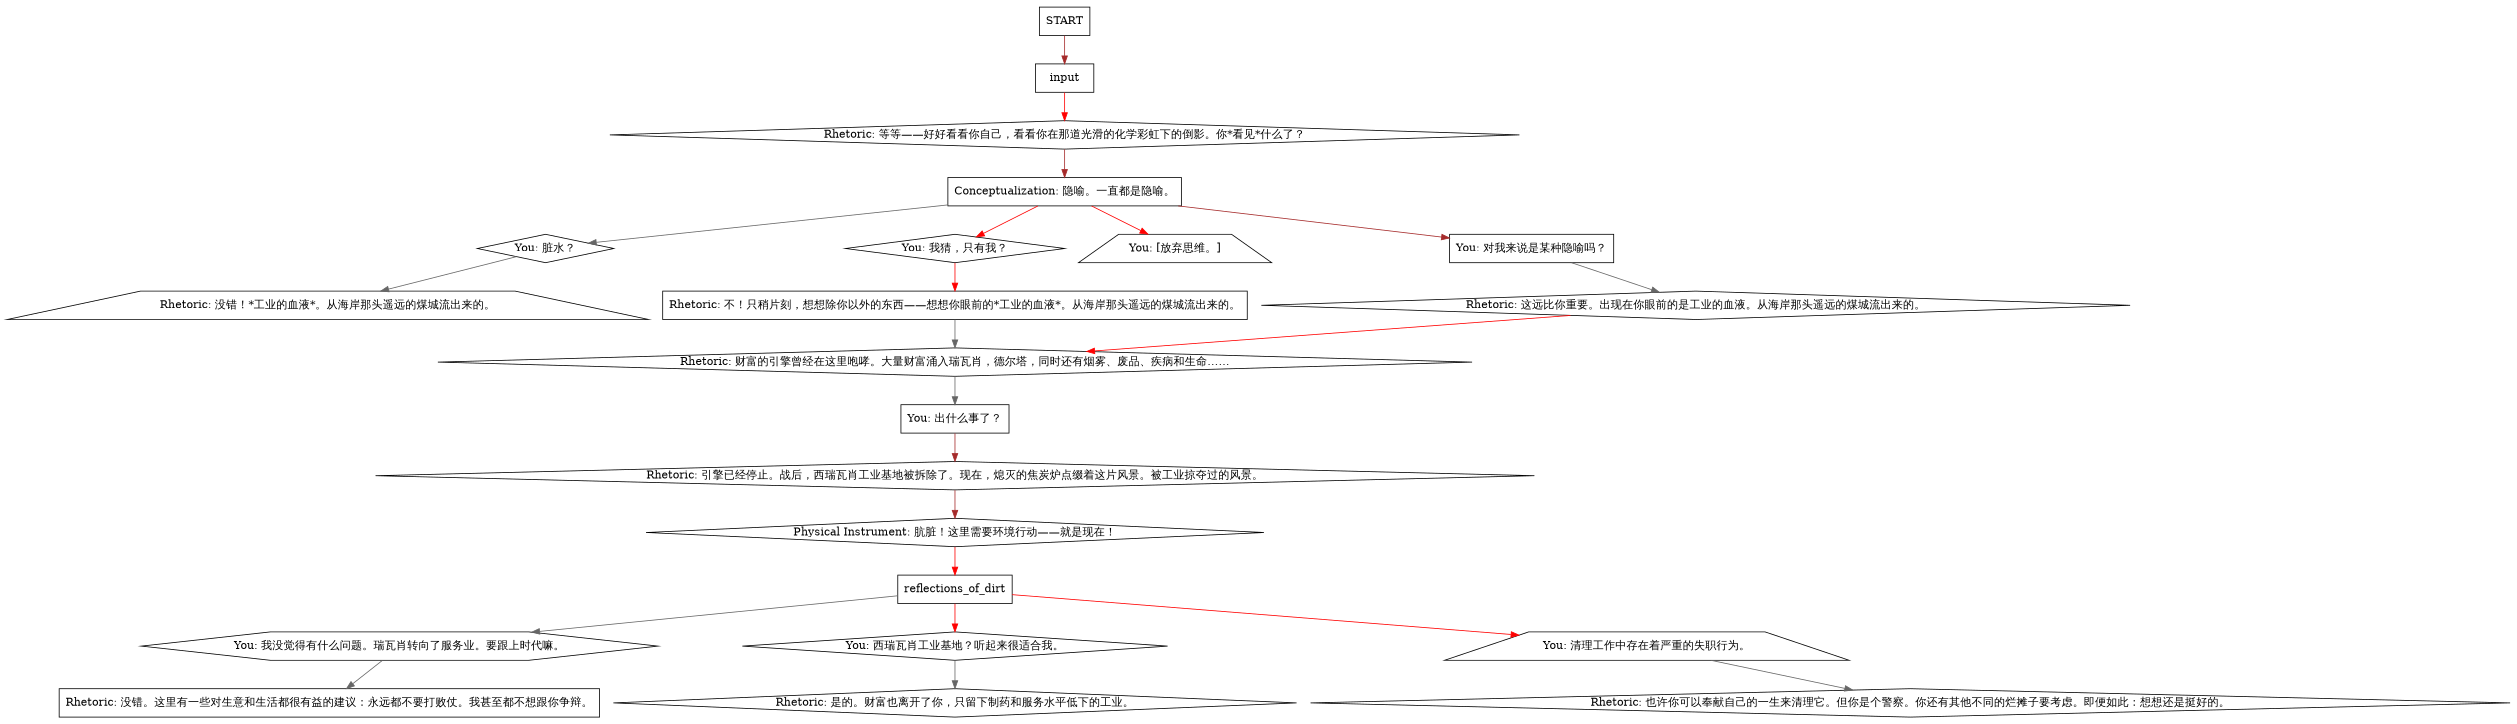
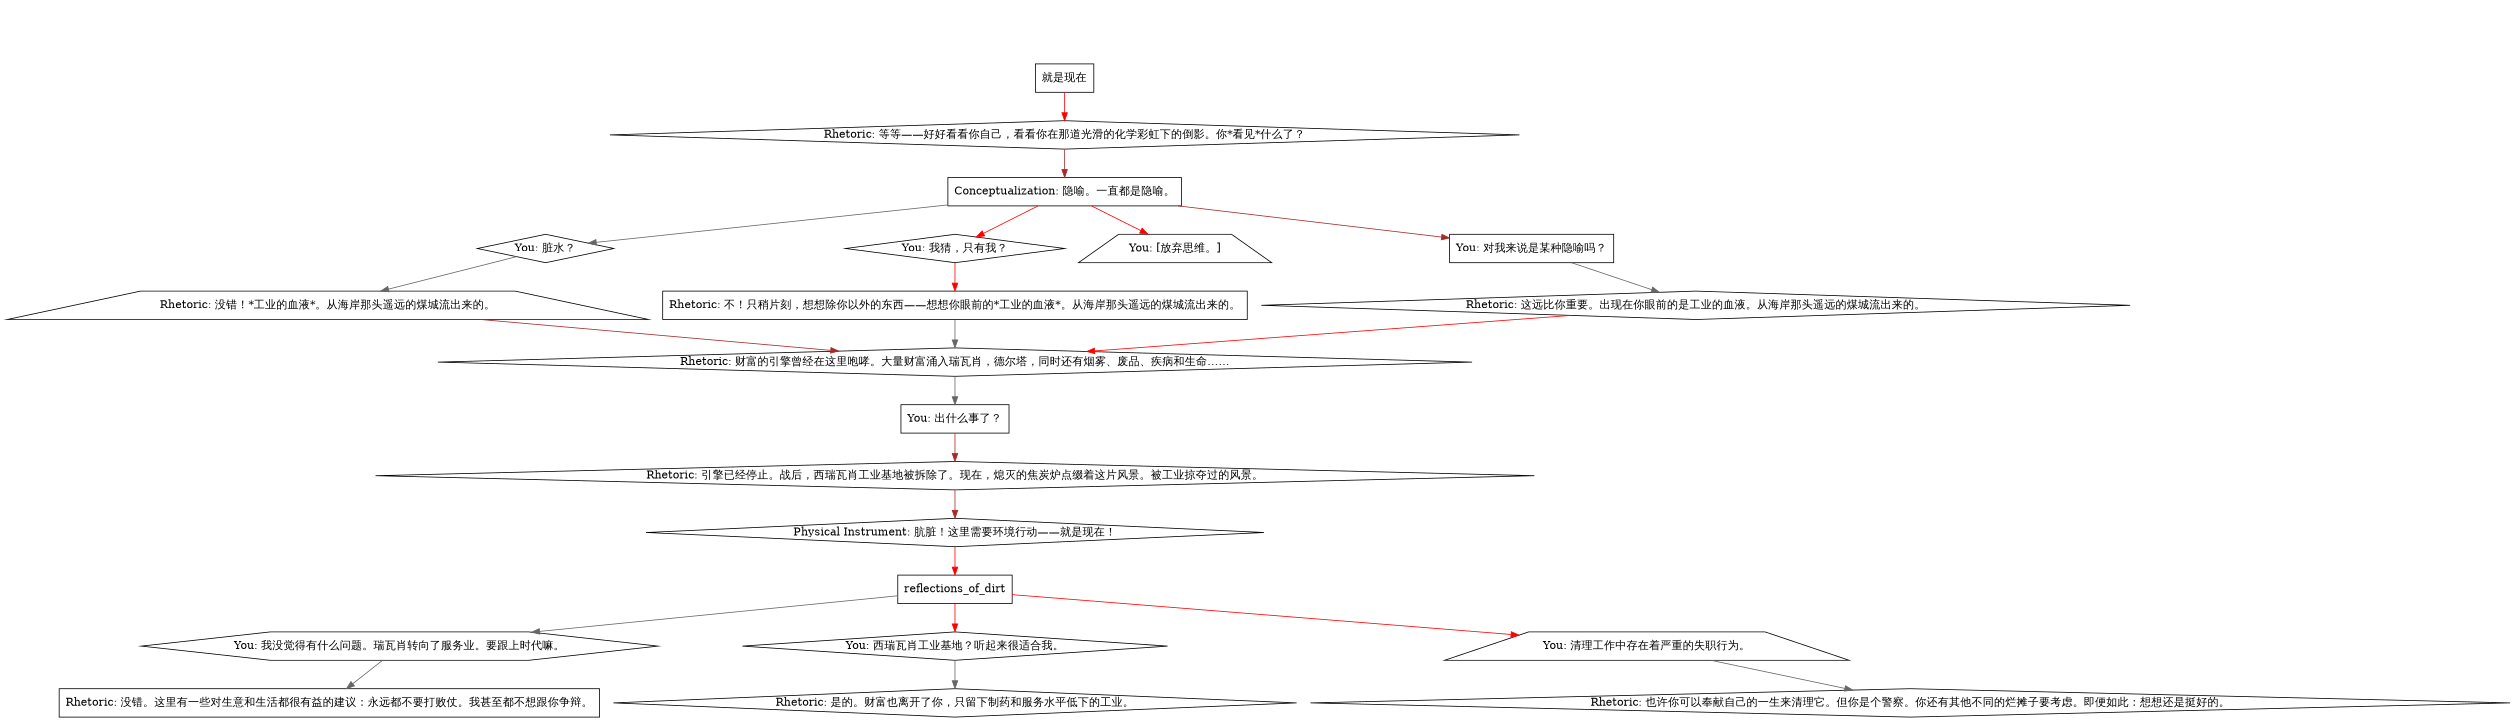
node "START": removed
node "input": label "input" -> "就是现在"
edge "Rhetoric: 没错！*工业的血液*。从海岸那头遥远的煤城流出来的。" -> "Rhetoric: 财富的引擎曾经在这里咆哮。大量财富涌入瑞瓦肖，德尔塔，同时还有烟雾、废品、疾病和生命……": added
